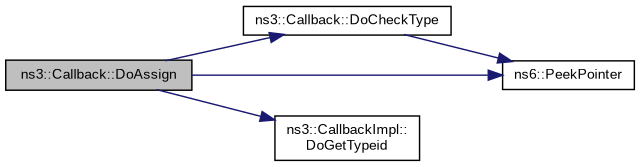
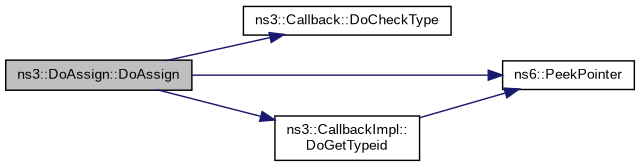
edge "ns3::Callback::DoCheckType" -> "ns6::PeekPointer": now "ns3::CallbackImpl:: DoGetTypeid" -> "ns6::PeekPointer"
node "ns3::Callback::DoAssign": label "ns3::Callback::DoAssign" -> "ns3::DoAssign::DoAssign"
